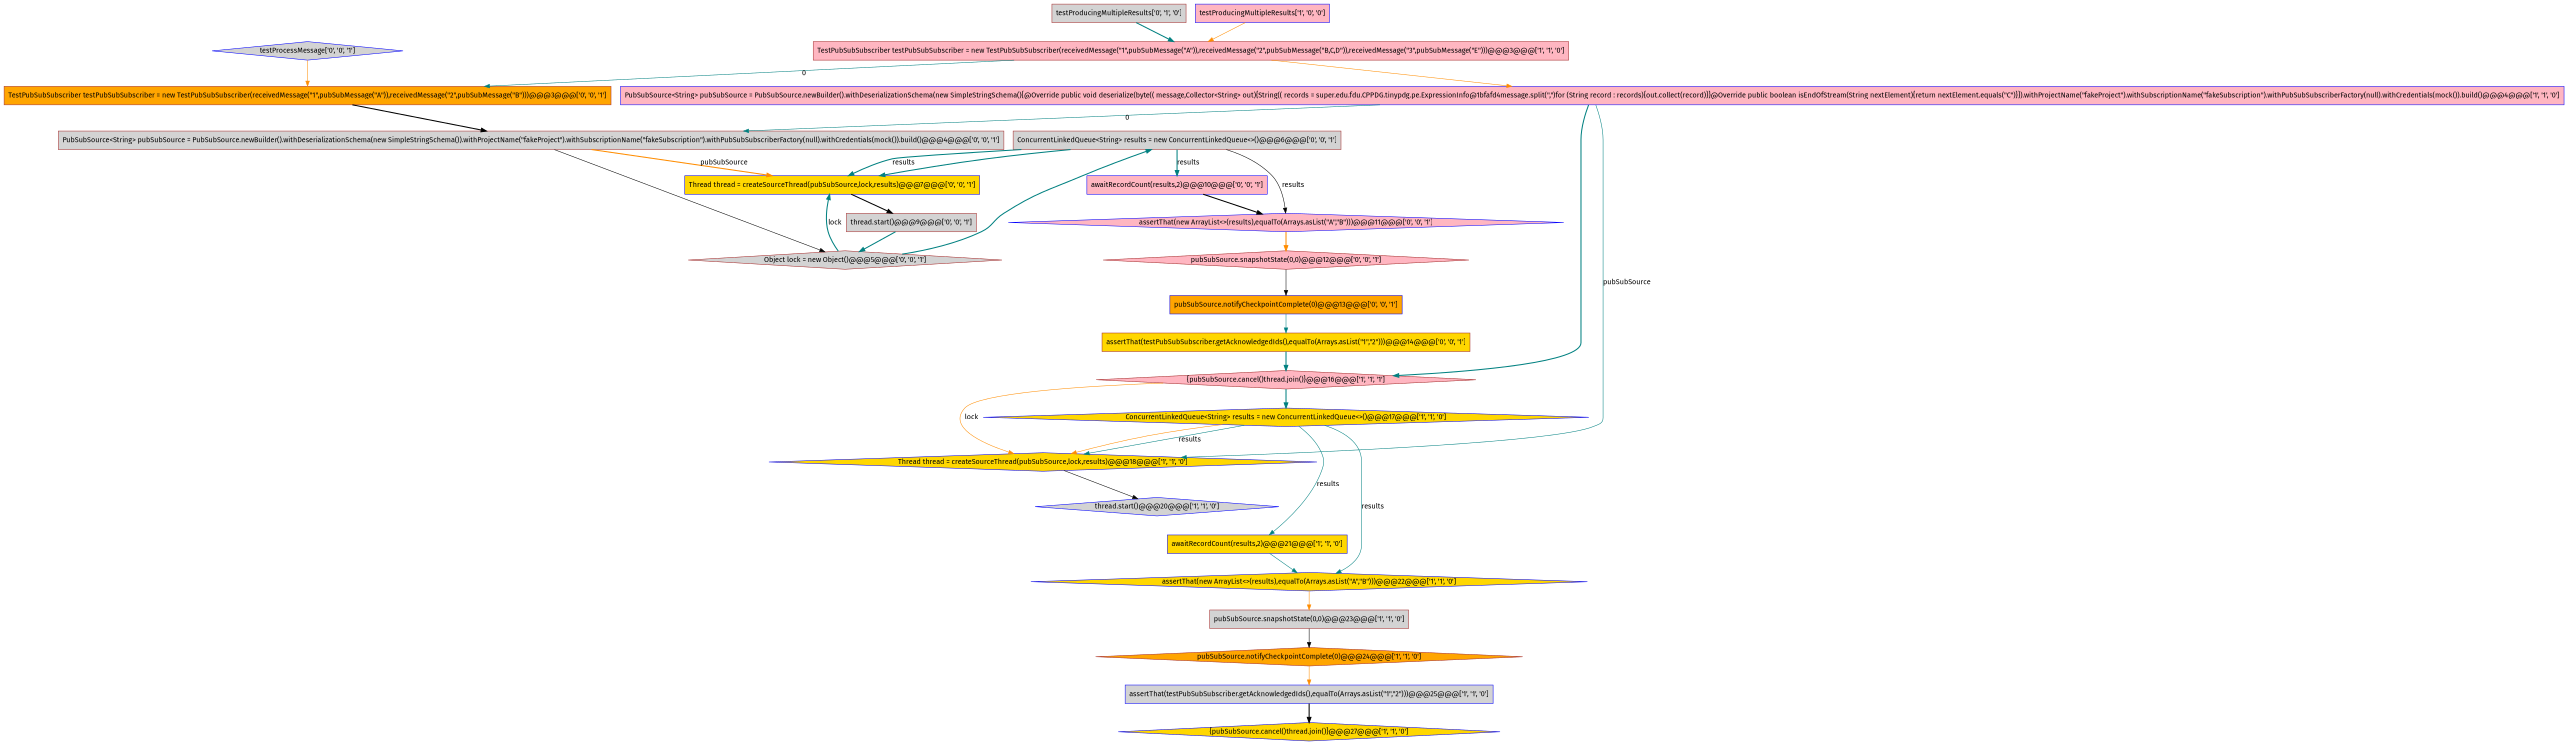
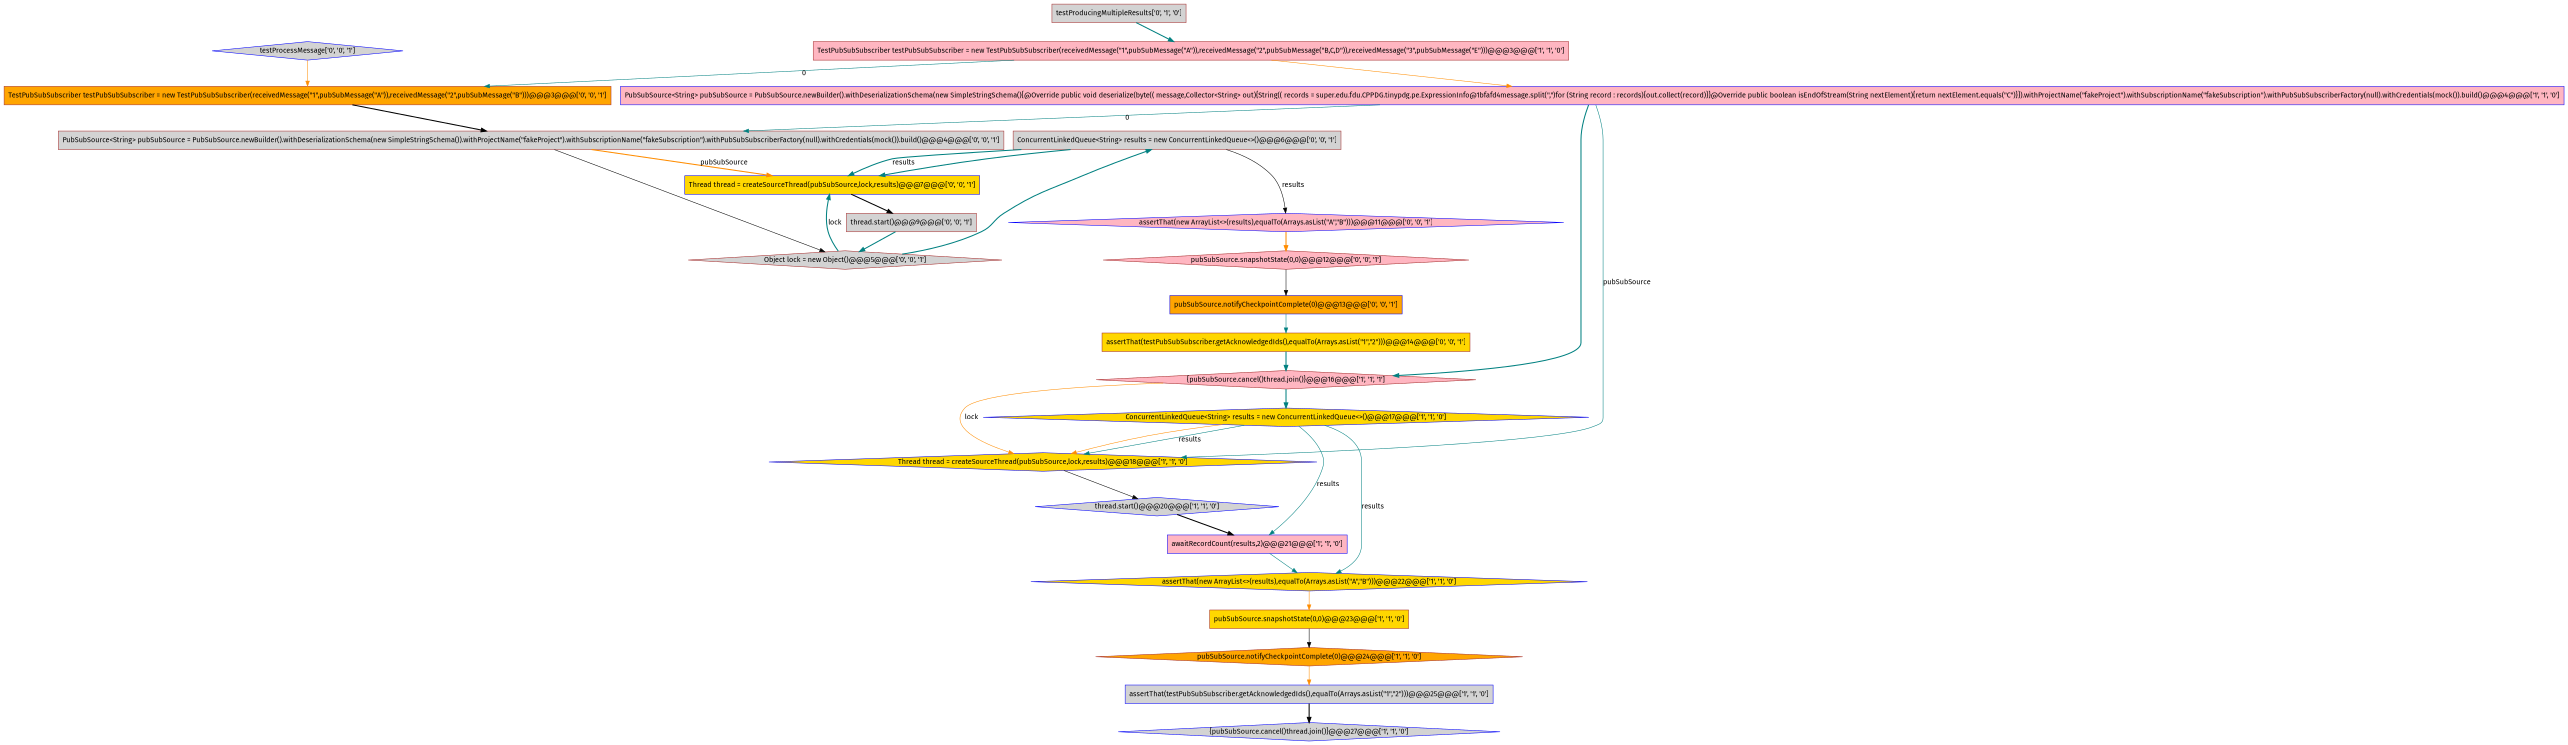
node "testProducingMultipleResults['1', '0', '0']": removed
node "awaitRecordCount(results,2)@@@10@@@['0', '0', '1']": removed
edge "thread.start()@@@20@@@['1', '1', '0']" -> "awaitRecordCount(results,2)@@@21@@@['1', '1', '0']": added
node "awaitRecordCount(results,2)@@@21@@@['1', '1', '0']": fillcolor gold -> lightpink
node "pubSubSource.snapshotState(0,0)@@@23@@@['1', '1', '0']": fillcolor lightgrey -> gold
node "{pubSubSource.cancel()thread.join()}@@@27@@@['1', '1', '0']": fillcolor gold -> lightgrey
